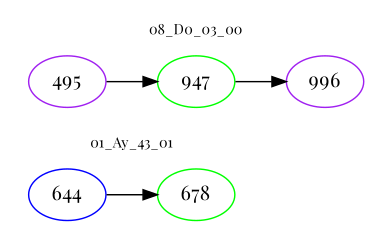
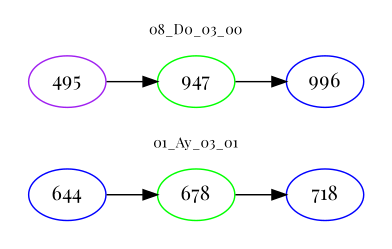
node "996": color purple -> blue
cluster "01_Ay_43_01": label "01_Ay_43_01" -> "01_Ay_03_01"
node "718": added
